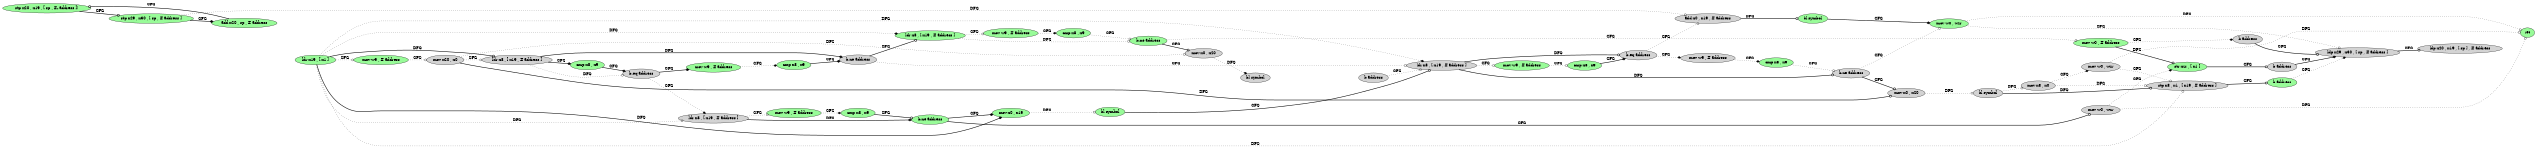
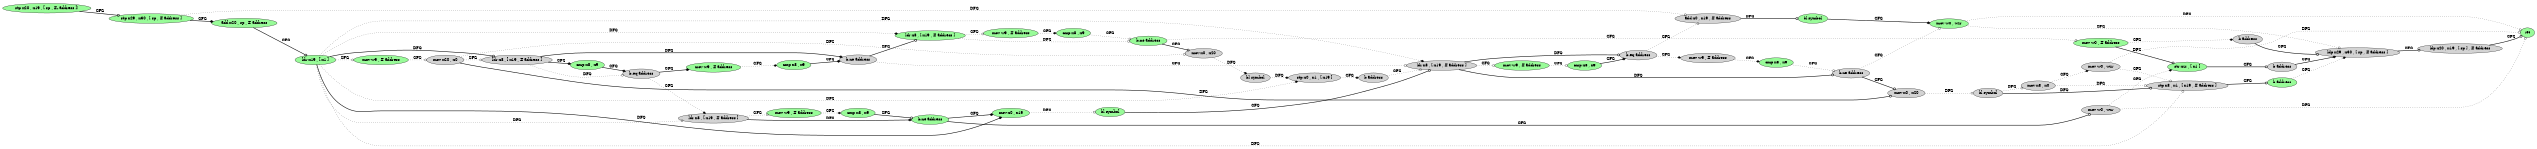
edge "add x20 , sp , # address" -> "stp x20 , x19 , [ sp , #- address ]!": now "add x20 , sp , # address" -> "ldr x19 , [ x1 ]"
edge "ldp x20 , x19 , [ sp ] , # address" -> "ret": added, label "CFG"
node "stp x0 , x1 , [ x19 ]": added
